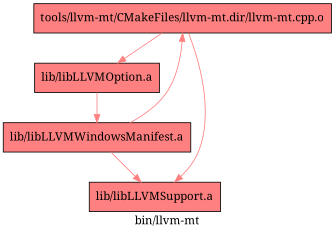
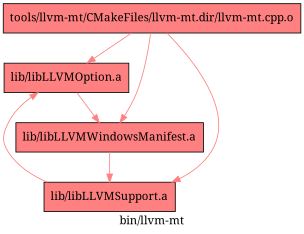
edge "lib/libLLVMWindowsManifest.a" -> "tools/llvm-mt/CMakeFiles/llvm-mt.dir/llvm-mt.cpp.o": reversed
edge "lib/libLLVMSupport.a" -> "lib/libLLVMOption.a": added
